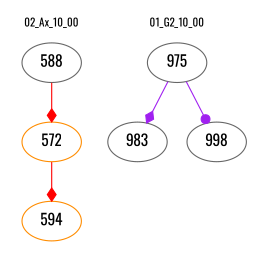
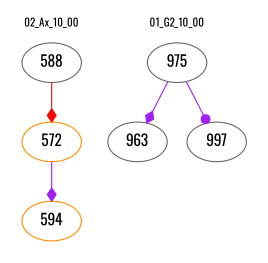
node "983": label "983" -> "963"
node "998": label "998" -> "997"
edge "572" -> "594": color red -> purple
